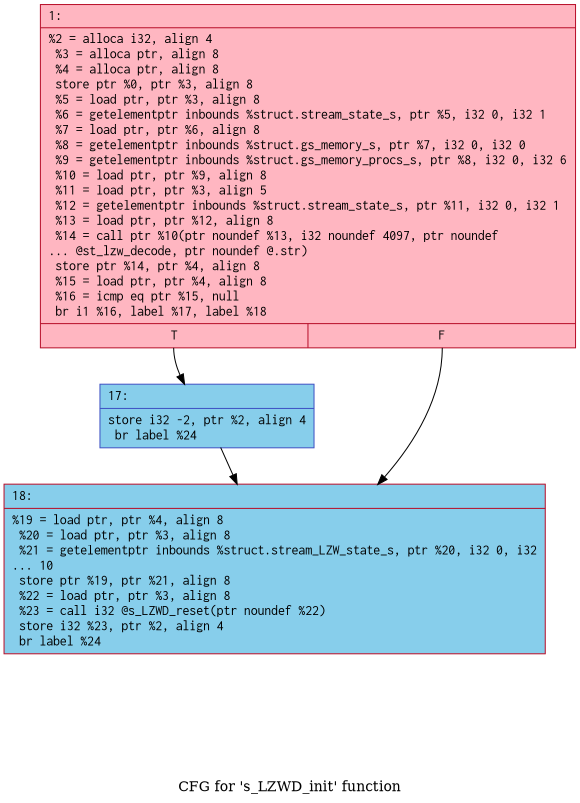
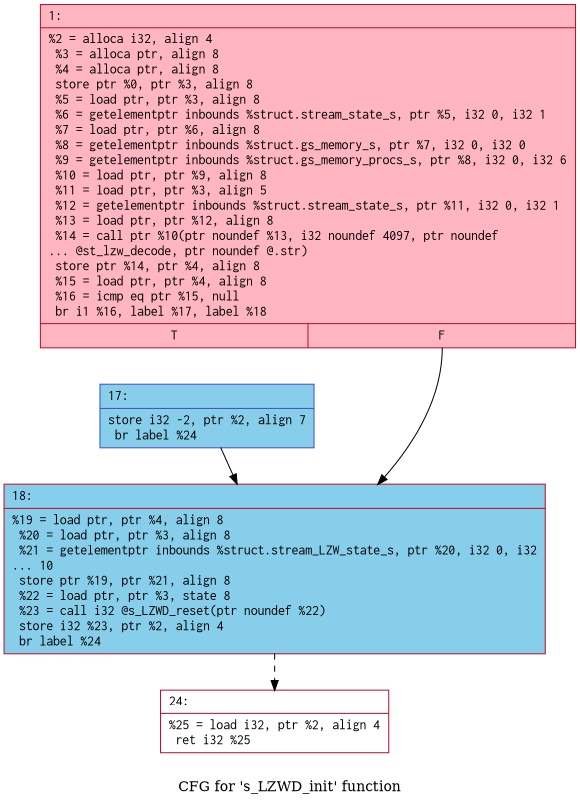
edge "1:" -> "17:": removed
node "17:": text "store i32 -2, ptr %2, align 4" -> "store i32 -2, ptr %2, align 7"
node "18:": text "%22 = load ptr, ptr %3, align 8" -> "%22 = load ptr, ptr %3, state 8"
node "24:": added
